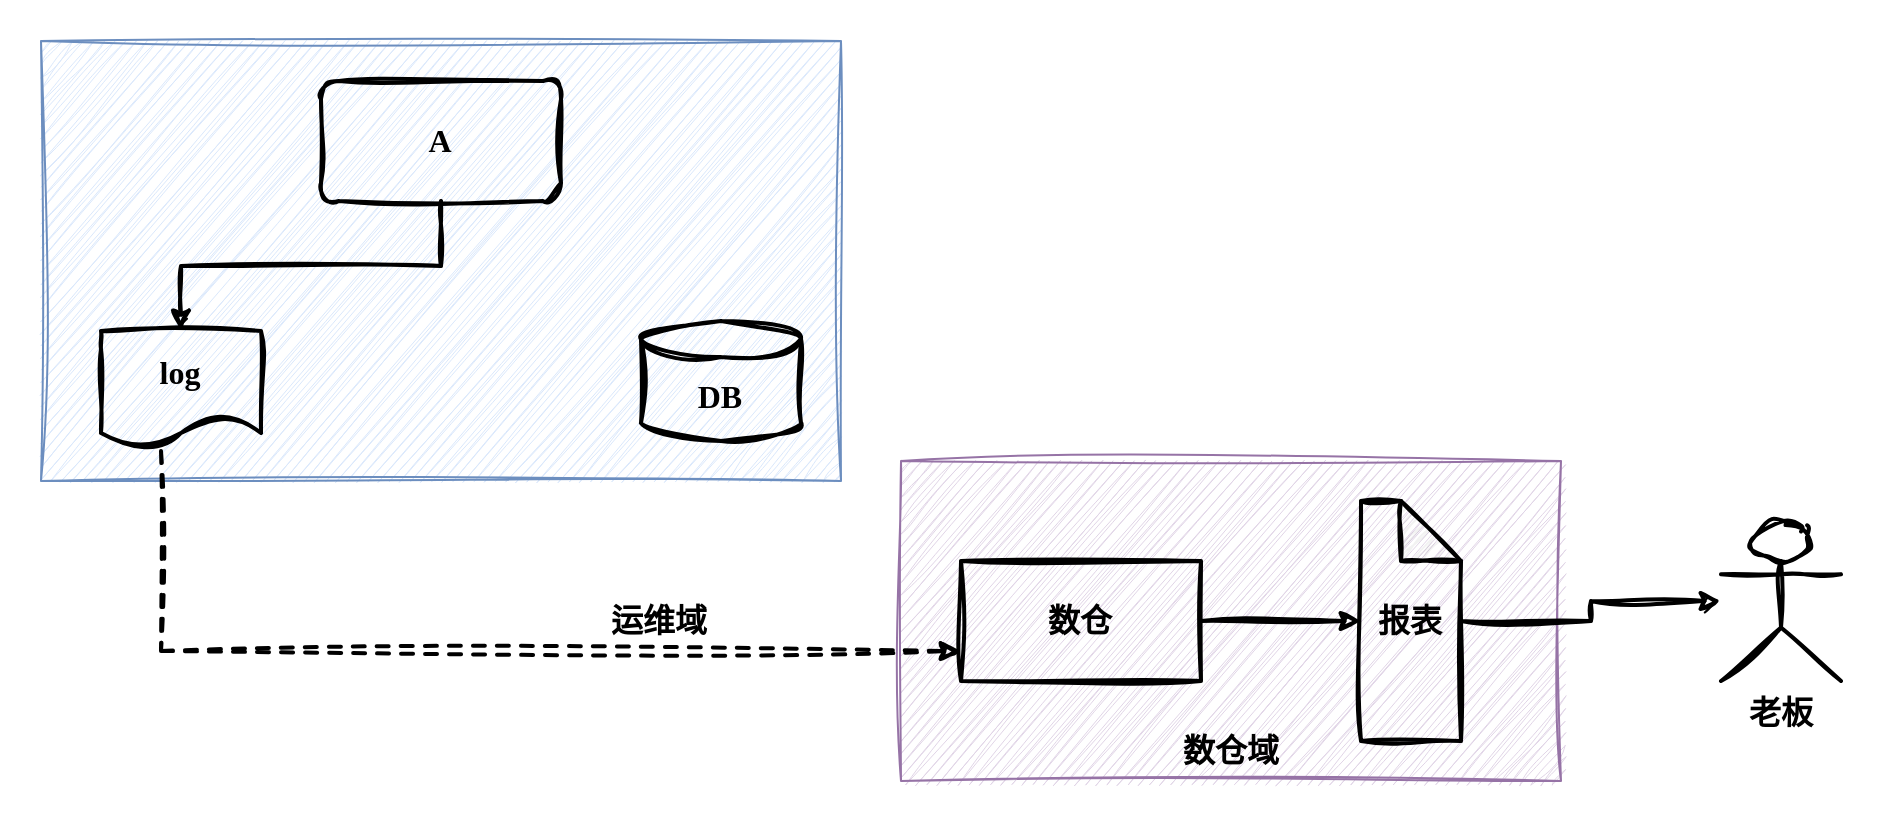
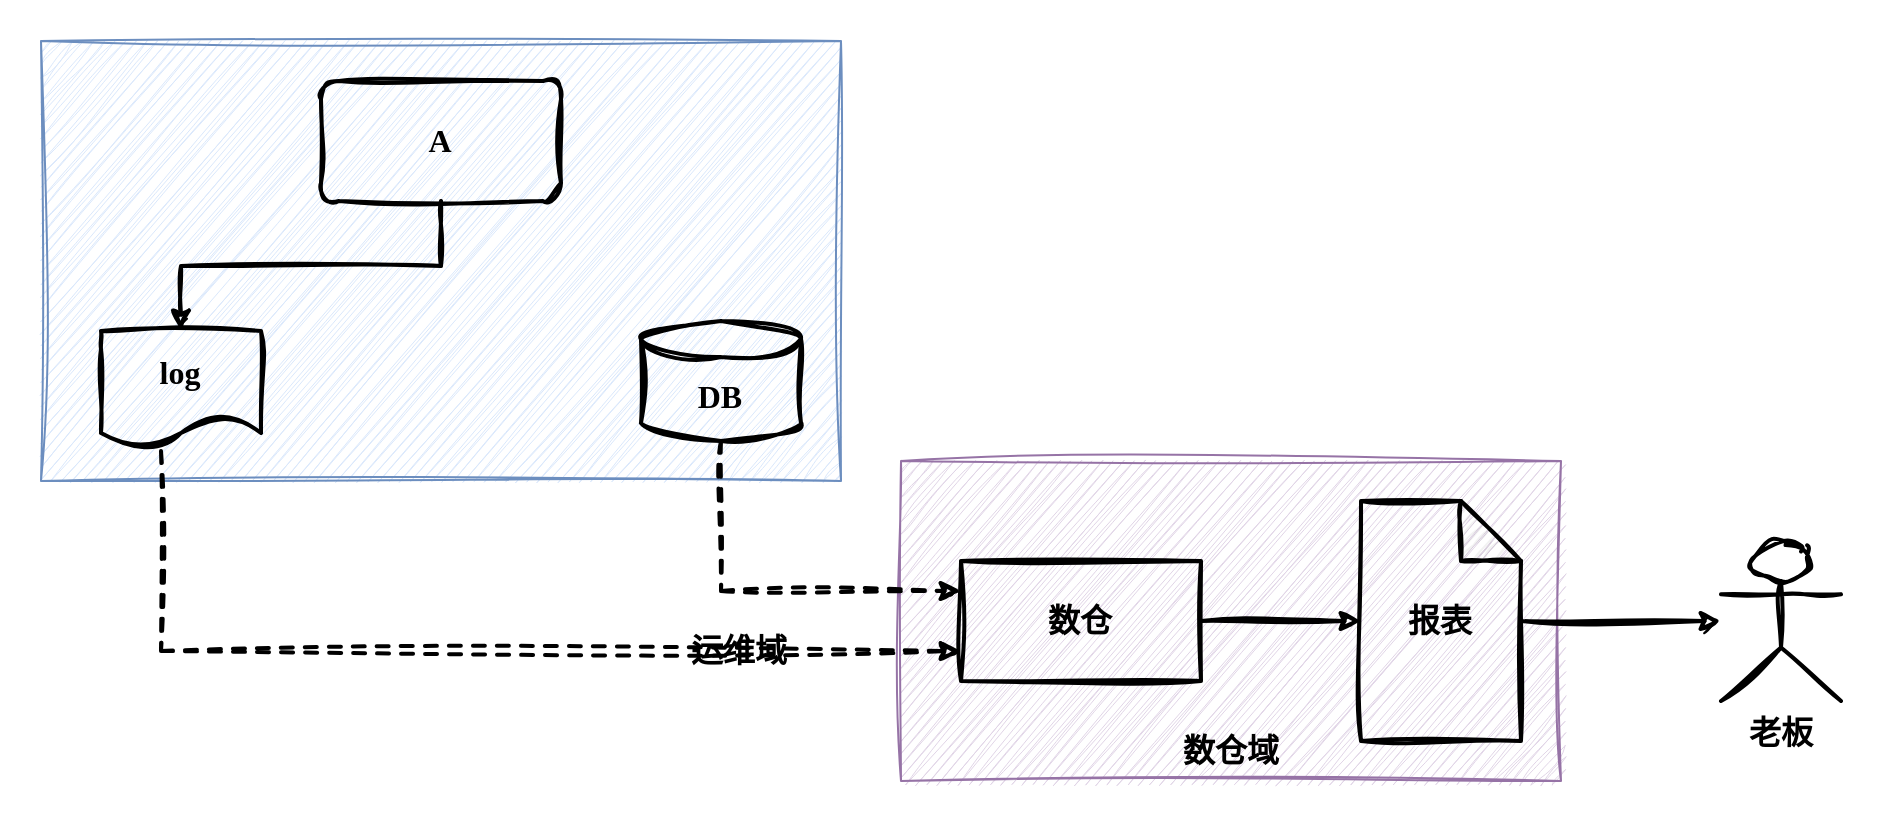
edge "DB" -> "数仓": added
node "老板": moved (1781, 601) -> (1781, 621)
node "运维域": moved (659, 621) -> (739, 651)
node "报表": size 100x240 -> 160x240
